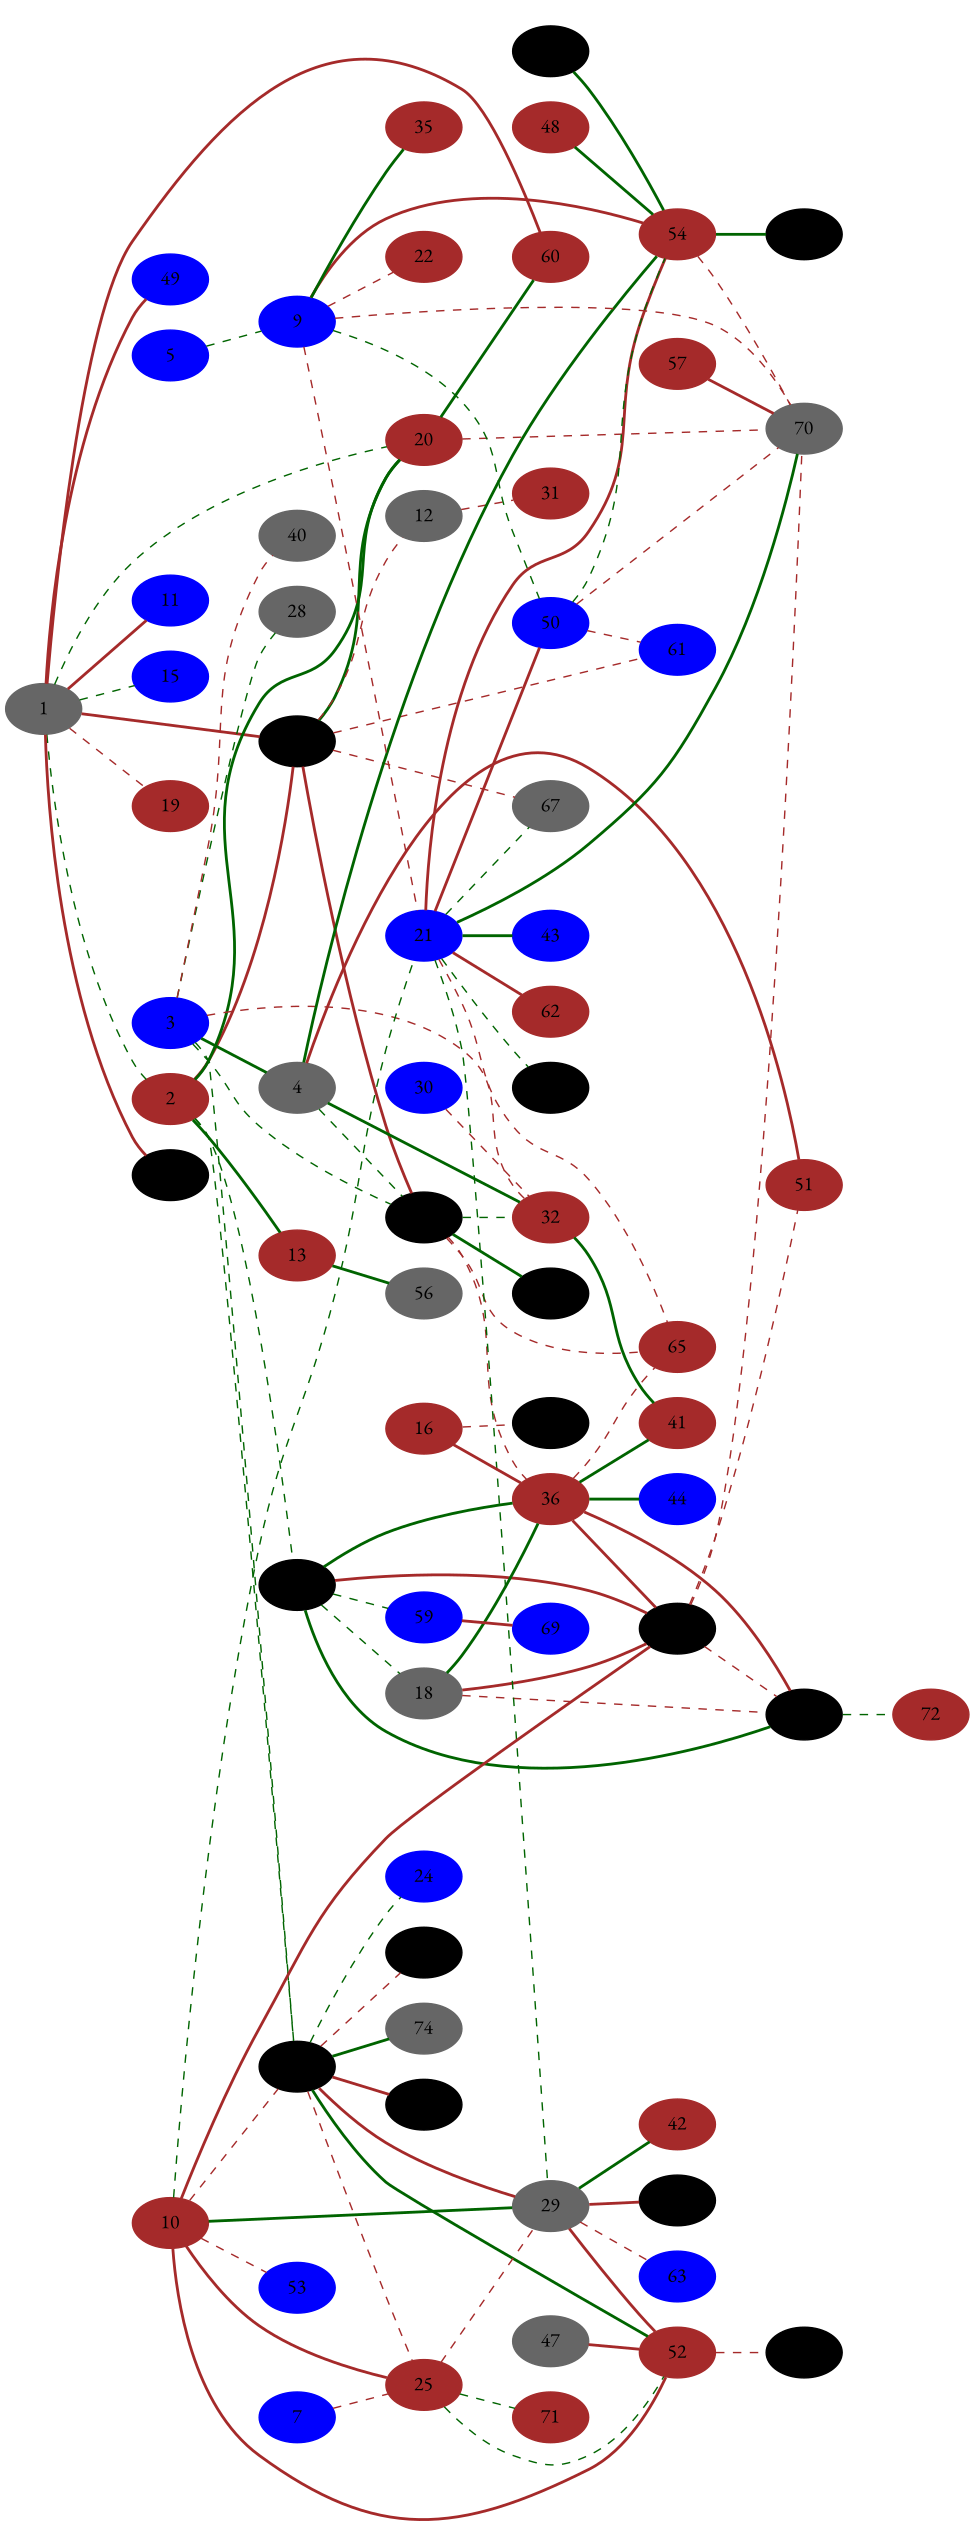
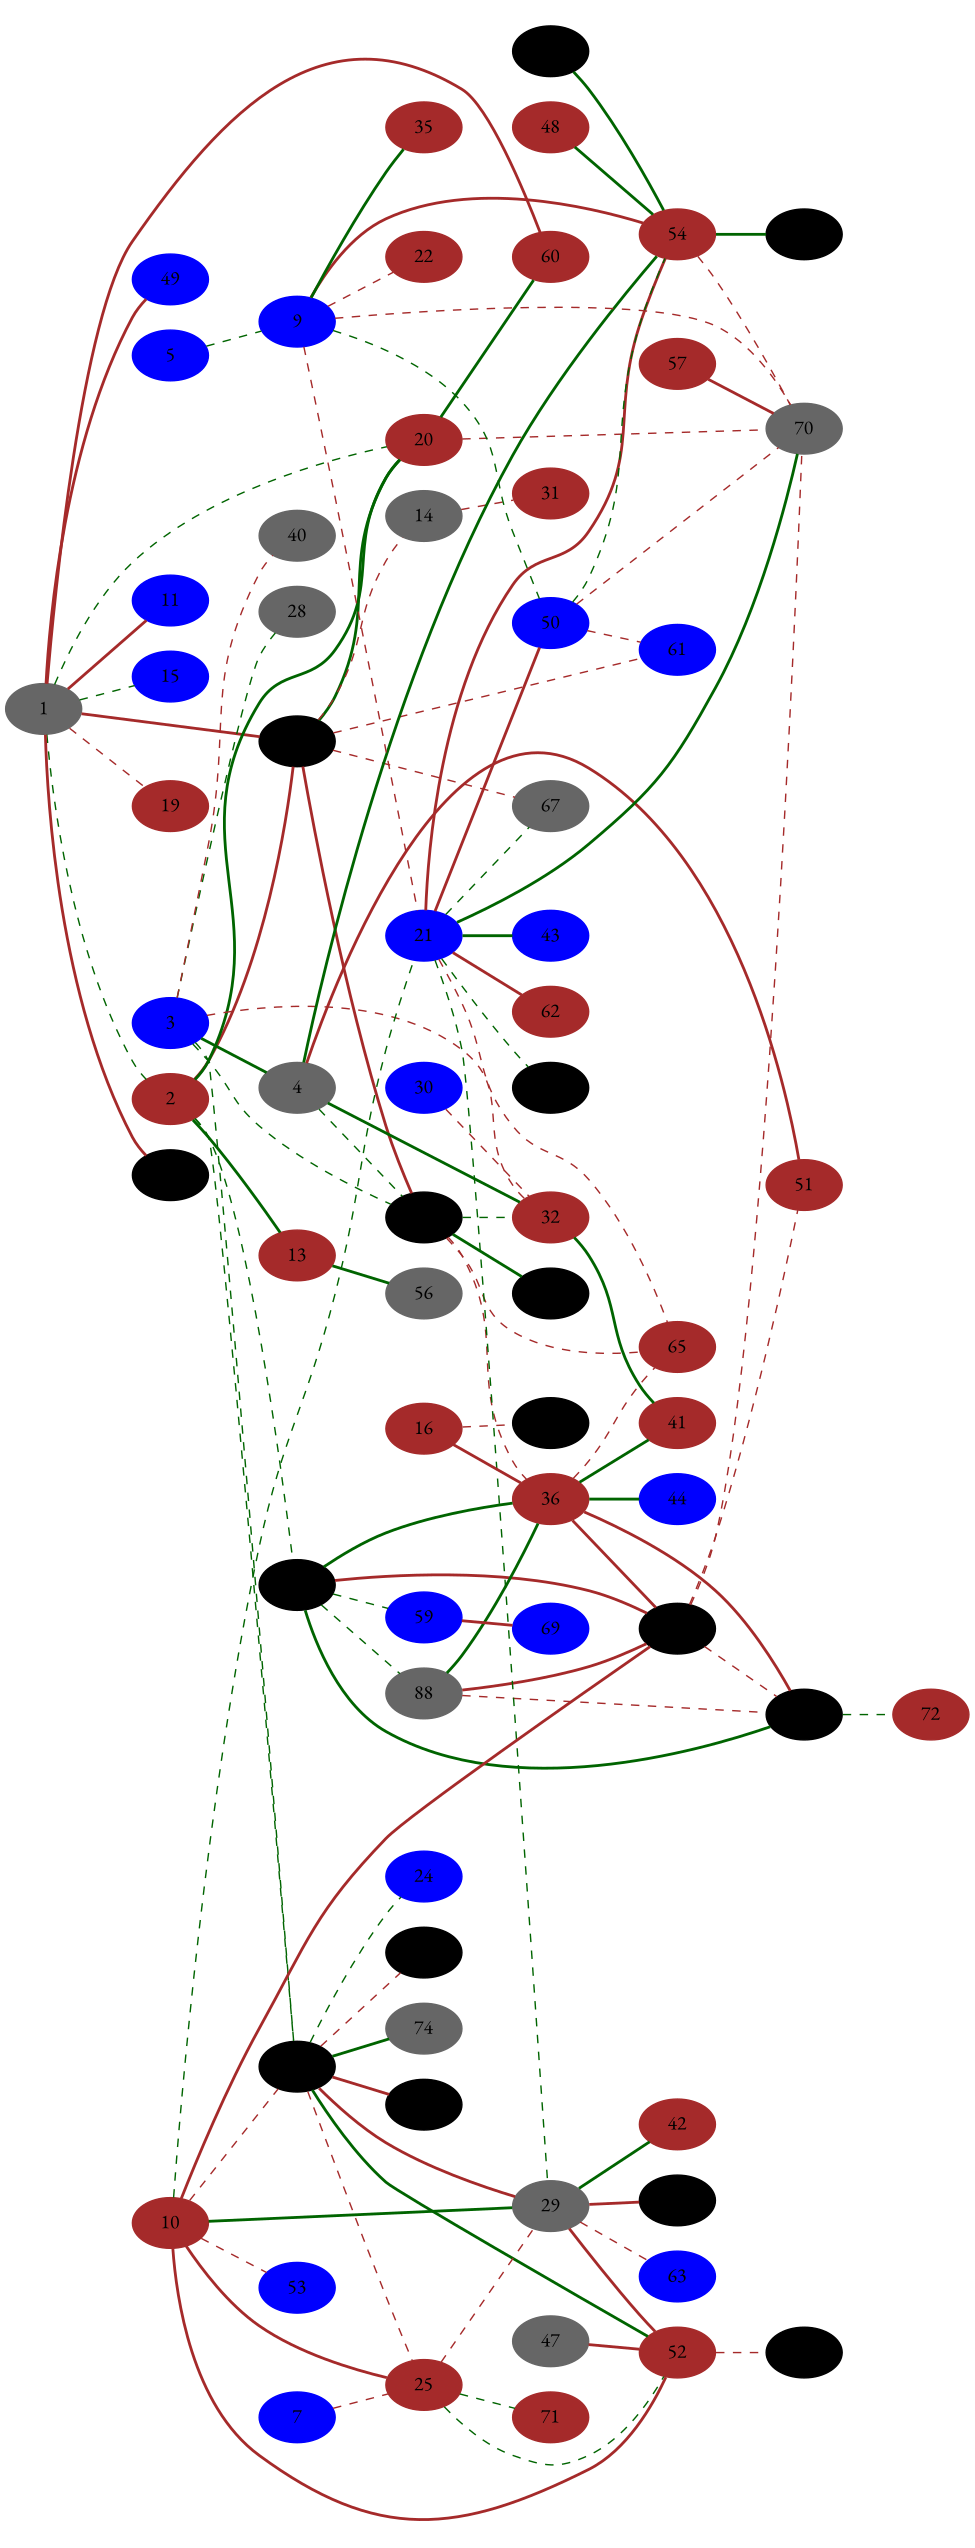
node "12": label "12" -> "14"
node "18": label "18" -> "88"
